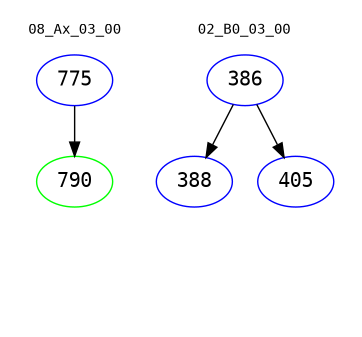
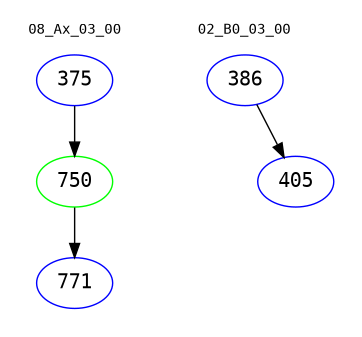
node "775": label "775" -> "375"
node "790": label "790" -> "750"
node "388": removed
node "771": added
